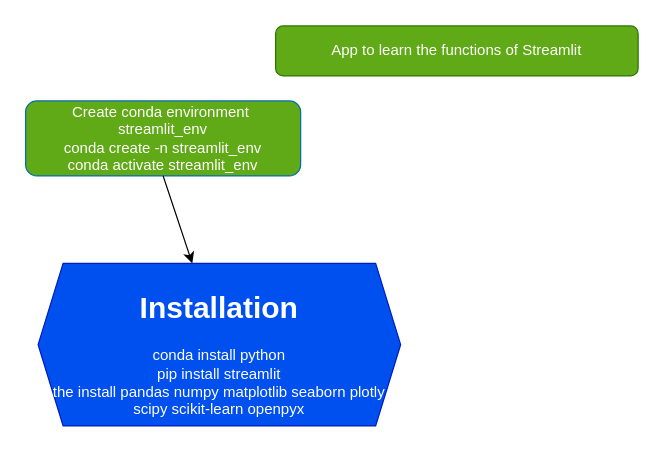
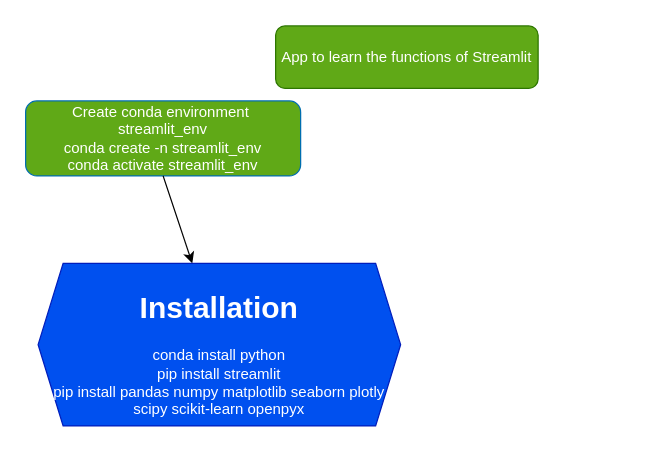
node "App to learn the functions of Streamlit": size 363x50 -> 263x63
node "Installationconda install python pip install streamlit the install pandas numpy matplotlib seaborn plotly scipy scikit-learn openpyx": label "Installationconda install python pip install streamlit the install pandas numpy matplotlib seaborn plotly scipy scikit-learn openpyx" -> "Installationconda install python pip install streamlit pip install pandas numpy matplotlib seaborn plotly scipy scikit-learn openpyx"
